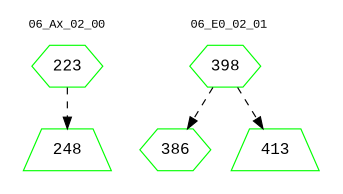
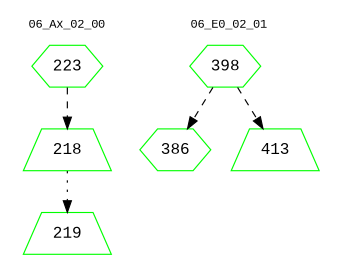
node "248": label "248" -> "218"
node "219": added
